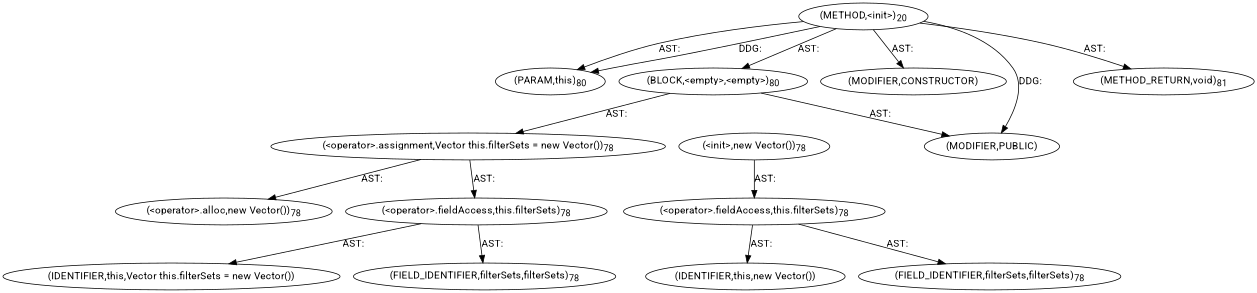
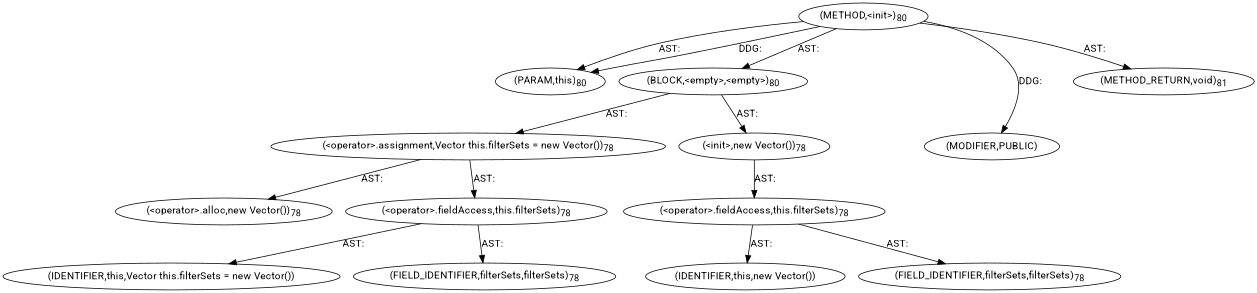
node "(METHOD,<init>)": text "20" -> "80"
node "(MODIFIER,CONSTRUCTOR)": removed
edge "(BLOCK,<empty>,<empty>)" -> "(MODIFIER,PUBLIC)": now "(BLOCK,<empty>,<empty>)" -> "(<init>,new Vector())"
